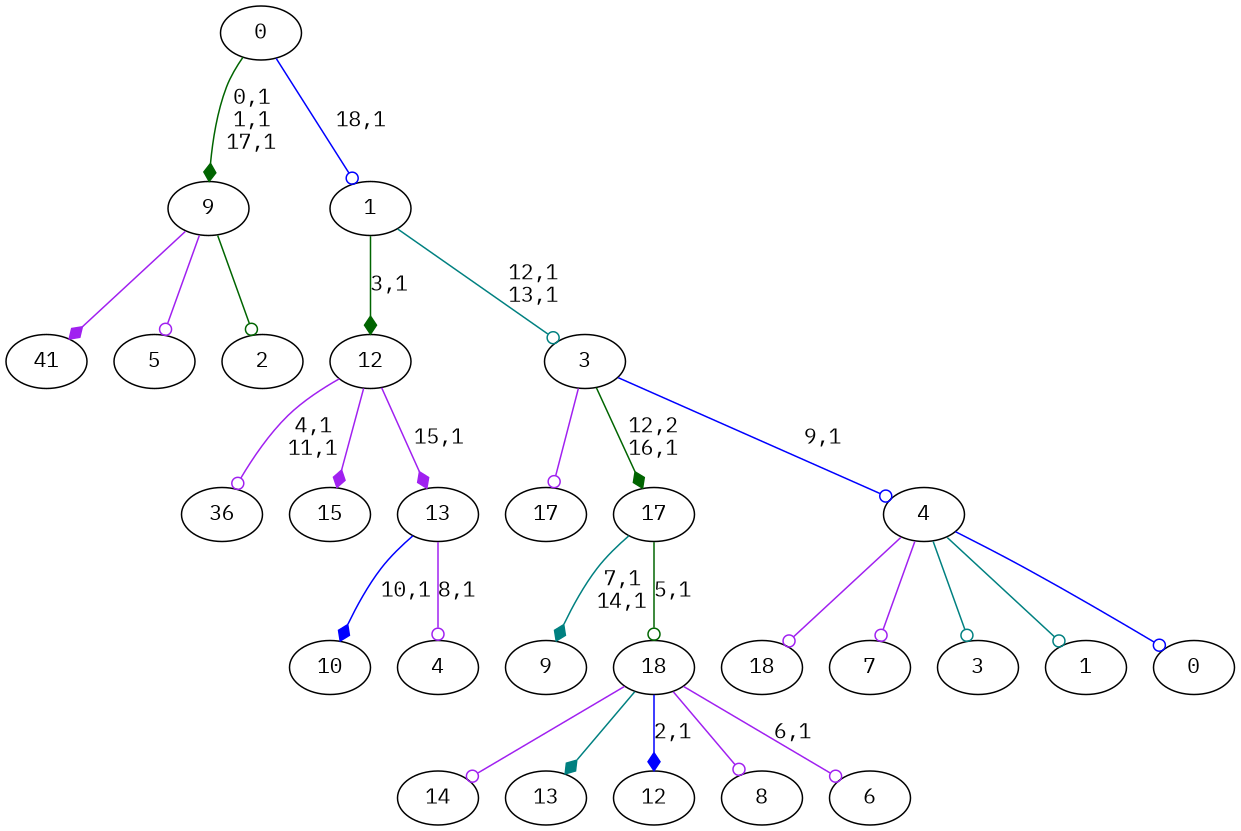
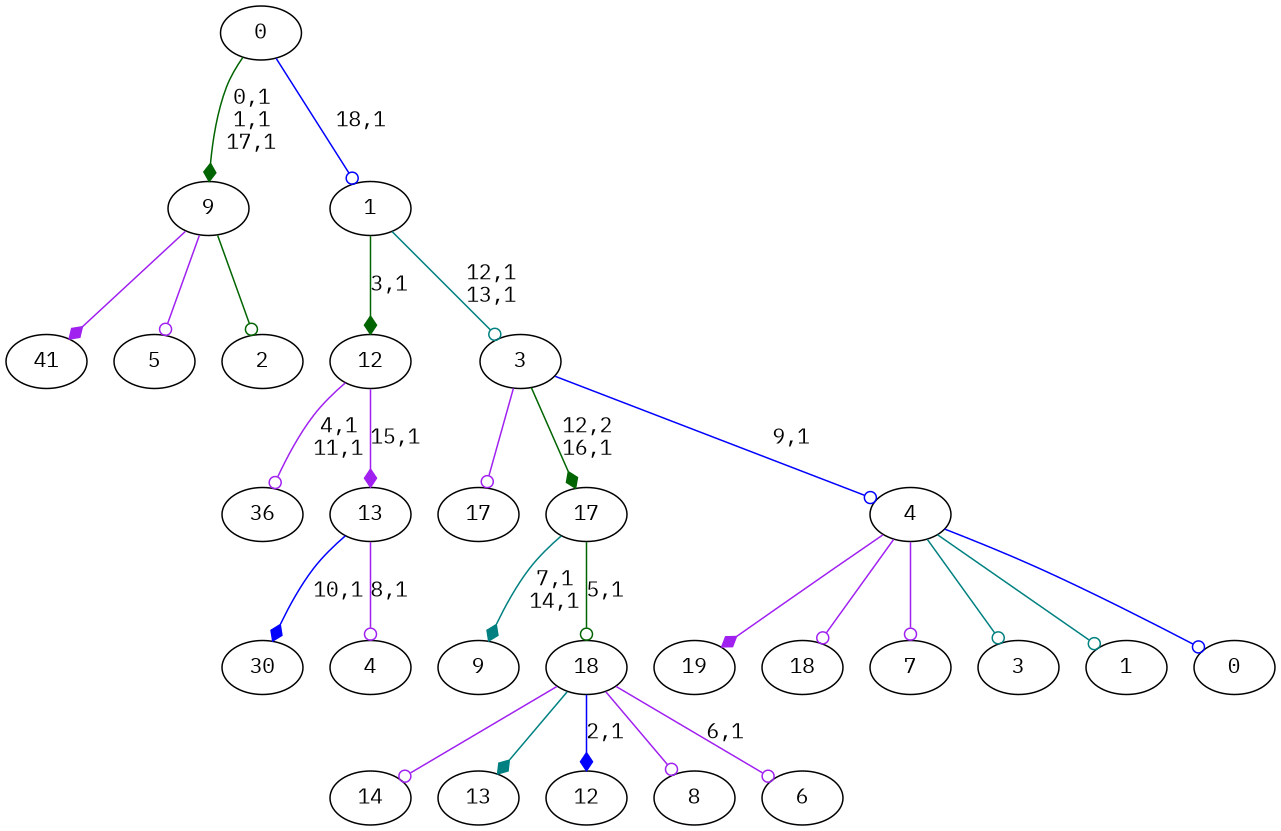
node "15": removed
node "10": label "10" -> "30"
node "19": added
